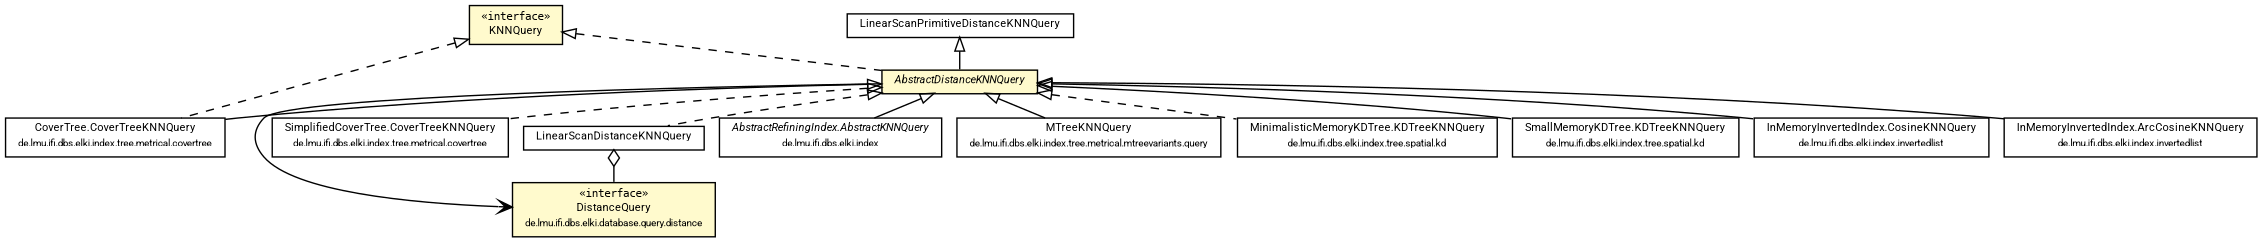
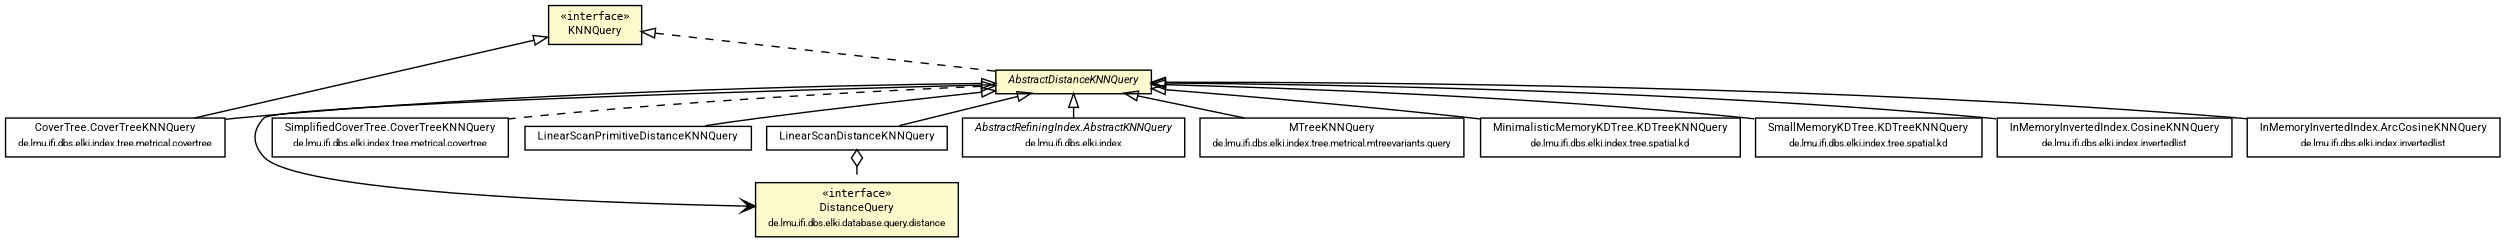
edge "AbstractDistanceKNNQuery" -> "LinearScanPrimitiveDistanceKNNQuery": reversed
edge "CoverTree.CoverTreeKNNQuery" -> "KNNQuery": style dashed -> solid
edge "MinimalisticMemoryKDTree.KDTreeKNNQuery" -> "AbstractDistanceKNNQuery": style dashed -> solid
edge "LinearScanDistanceKNNQuery" -> "AbstractDistanceKNNQuery": style dashed -> solid
edge "DistanceQuery" -> "LinearScanDistanceKNNQuery": style solid -> dashed
